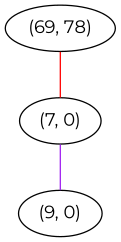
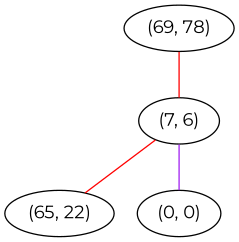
node "(7, 0)": label "(7, 0)" -> "(7, 6)"
node "(65, 22)": added
node "(9, 0)": label "(9, 0)" -> "(0, 0)"
